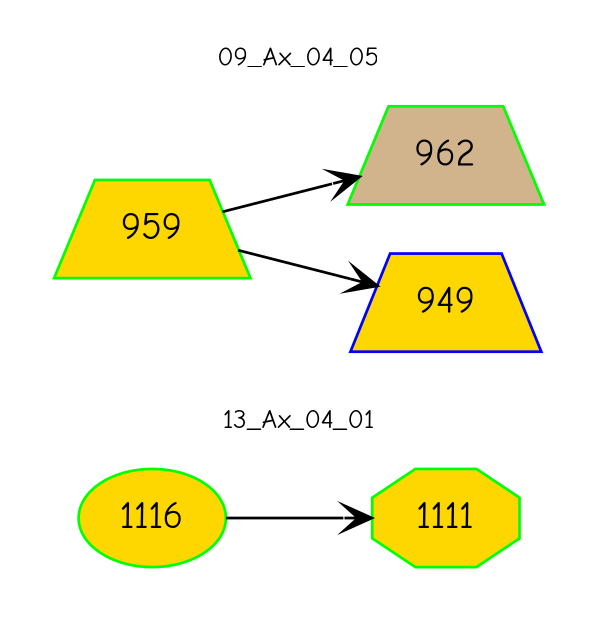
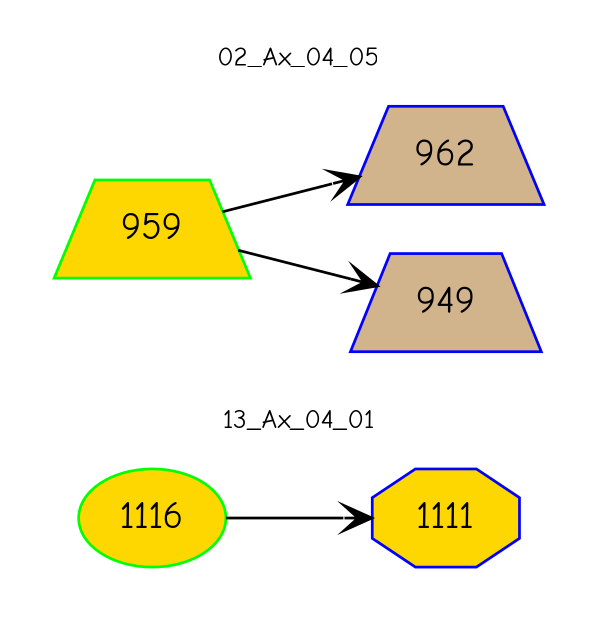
cluster "09_Ax_04_05": label "09_Ax_04_05" -> "02_Ax_04_05"
node "962": color green -> blue
node "949": fillcolor gold -> tan
node "1111": color green -> blue
